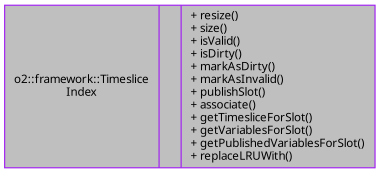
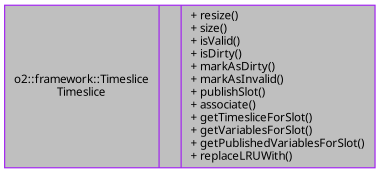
node "o2::framework::Timeslice": text "Index" -> "Timeslice"
